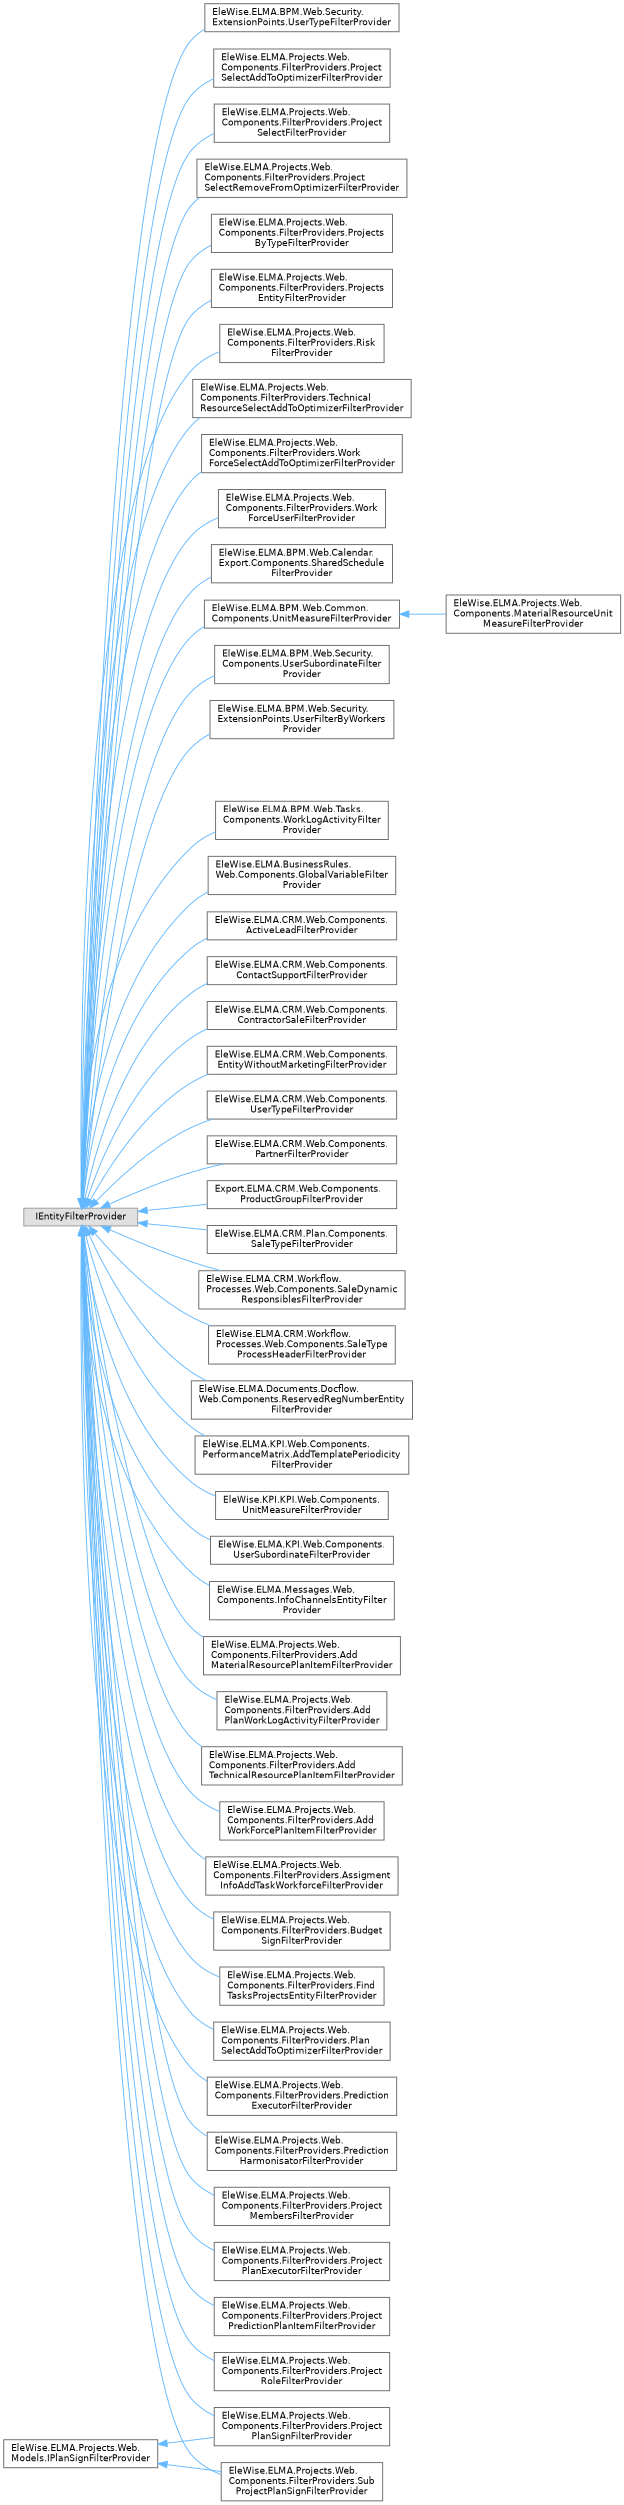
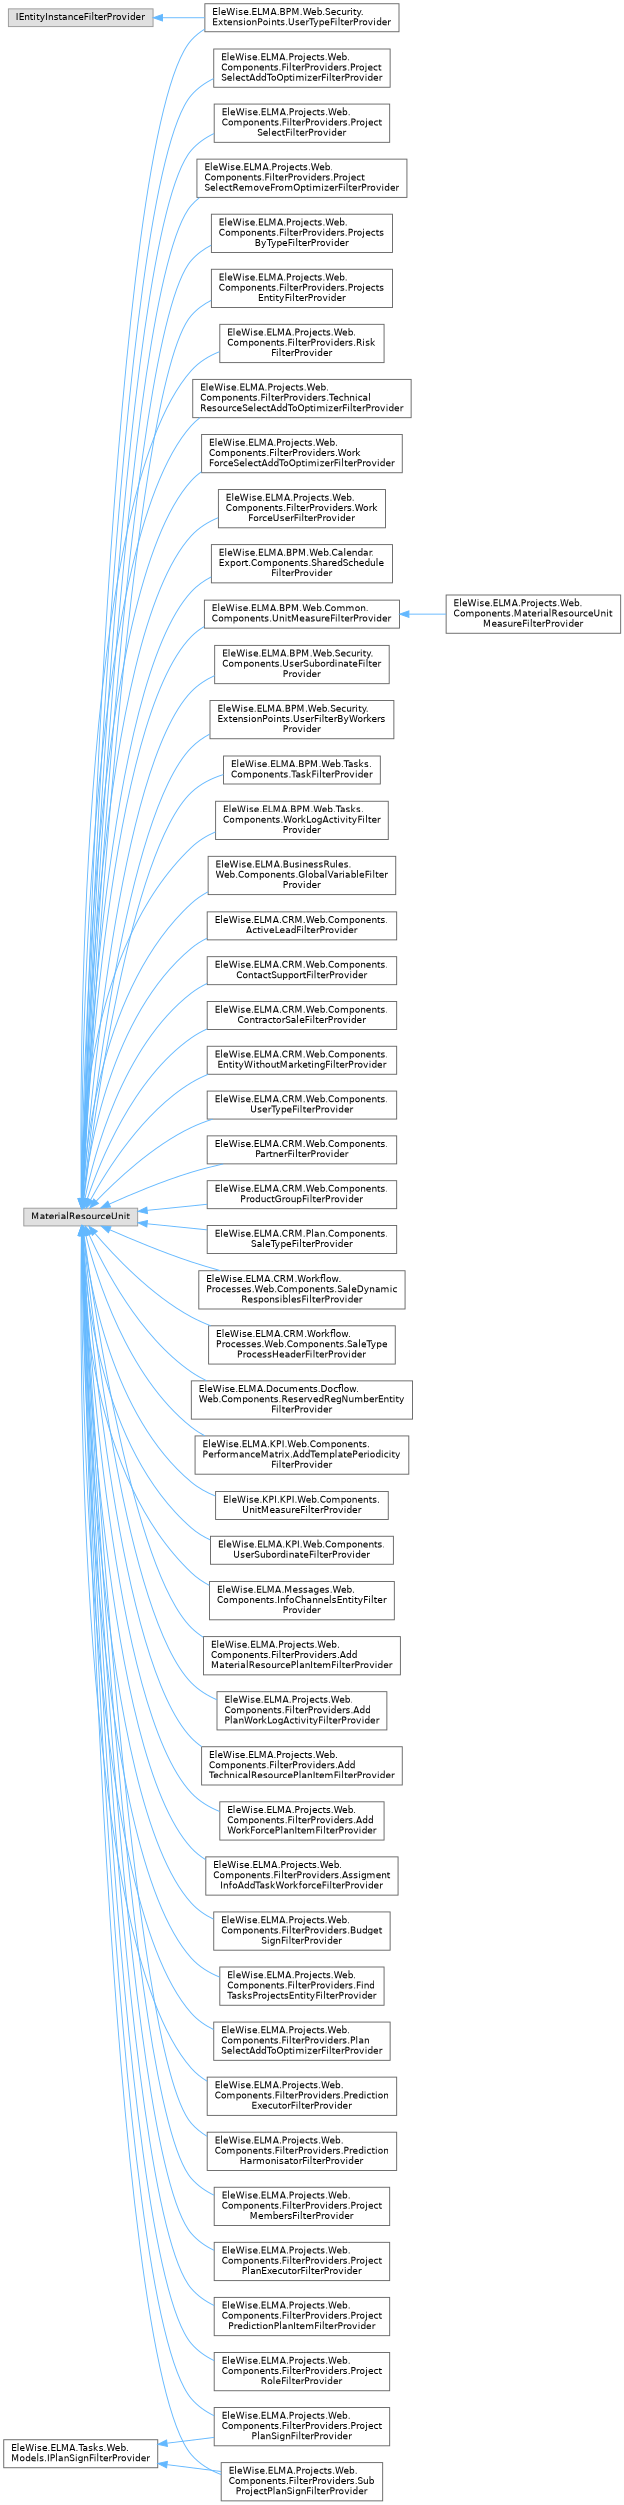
node "IEntityInstanceFilterProvider": added
node "EleWise.ELMA.BPM.Web.Tasks. Components.TaskFilterProvider": added
node "Export.ELMA.CRM.Web.Components. ProductGroupFilterProvider": label "Export.ELMA.CRM.Web.Components. ProductGroupFilterProvider" -> "EleWise.ELMA.CRM.Web.Components. ProductGroupFilterProvider"
node "IEntityFilterProvider": label "IEntityFilterProvider" -> "MaterialResourceUnit"
node "EleWise.ELMA.Projects.Web. Models.IPlanSignFilterProvider": label "EleWise.ELMA.Projects.Web. Models.IPlanSignFilterProvider" -> "EleWise.ELMA.Tasks.Web. Models.IPlanSignFilterProvider"
